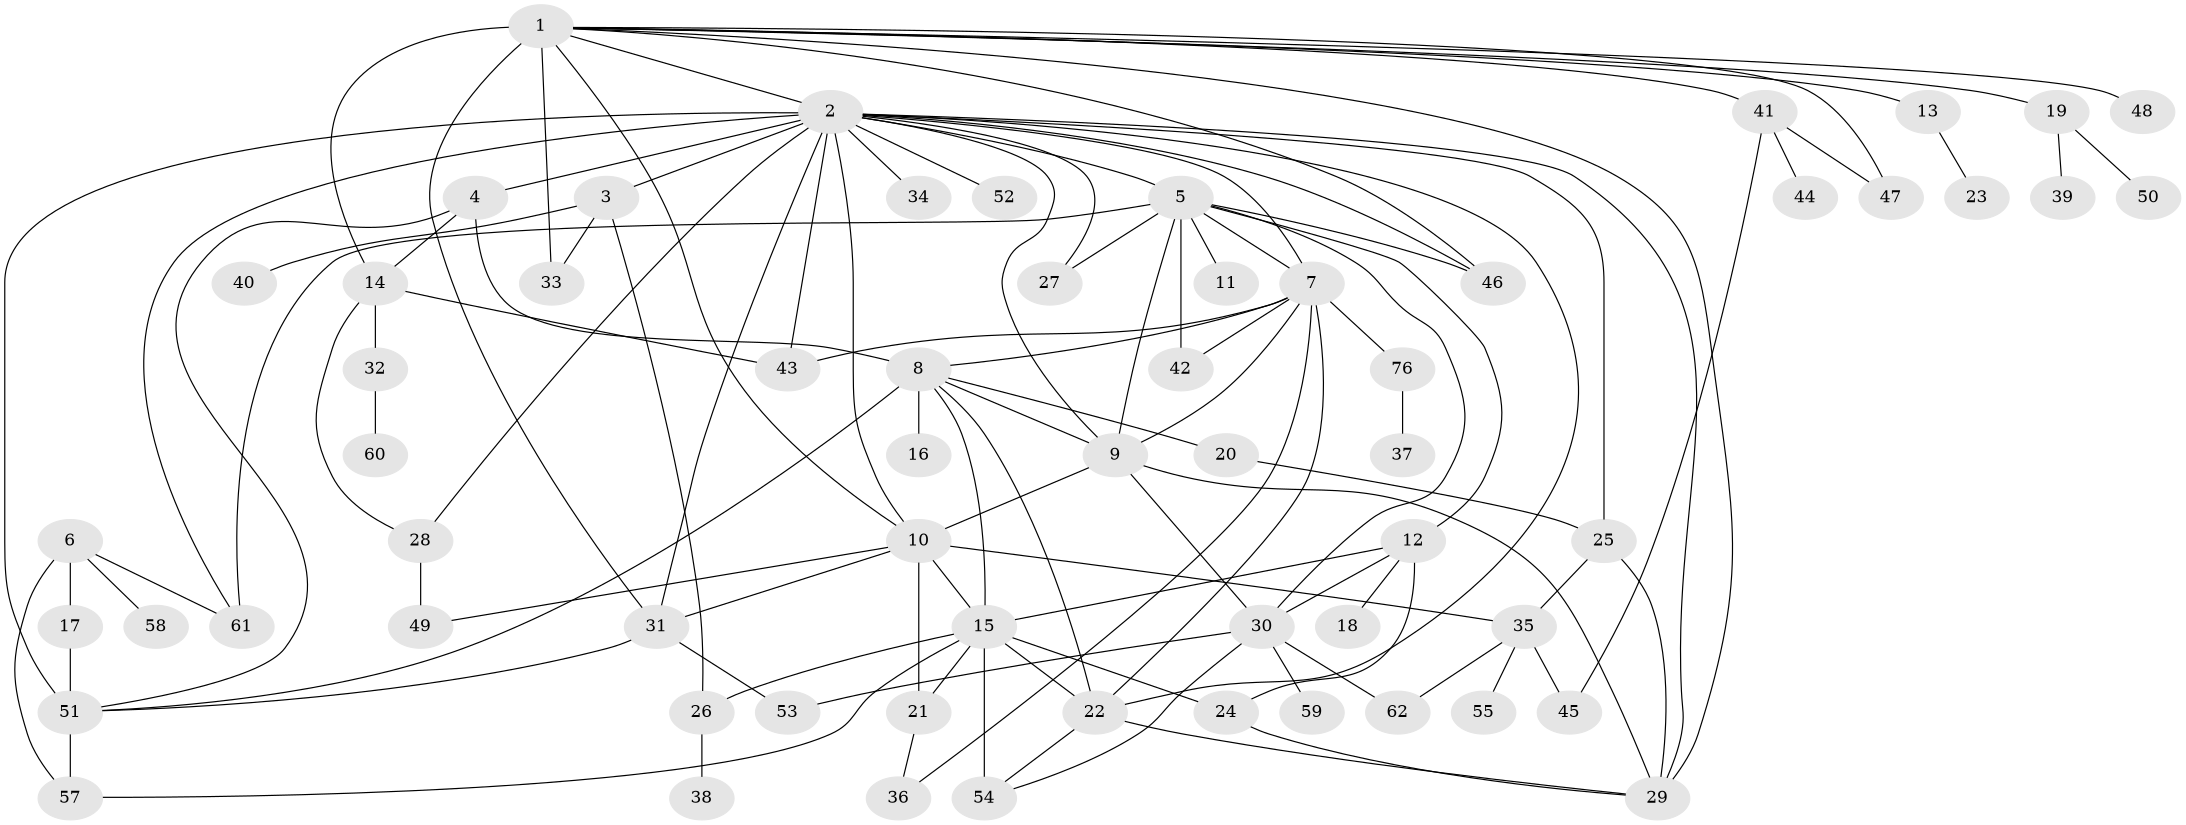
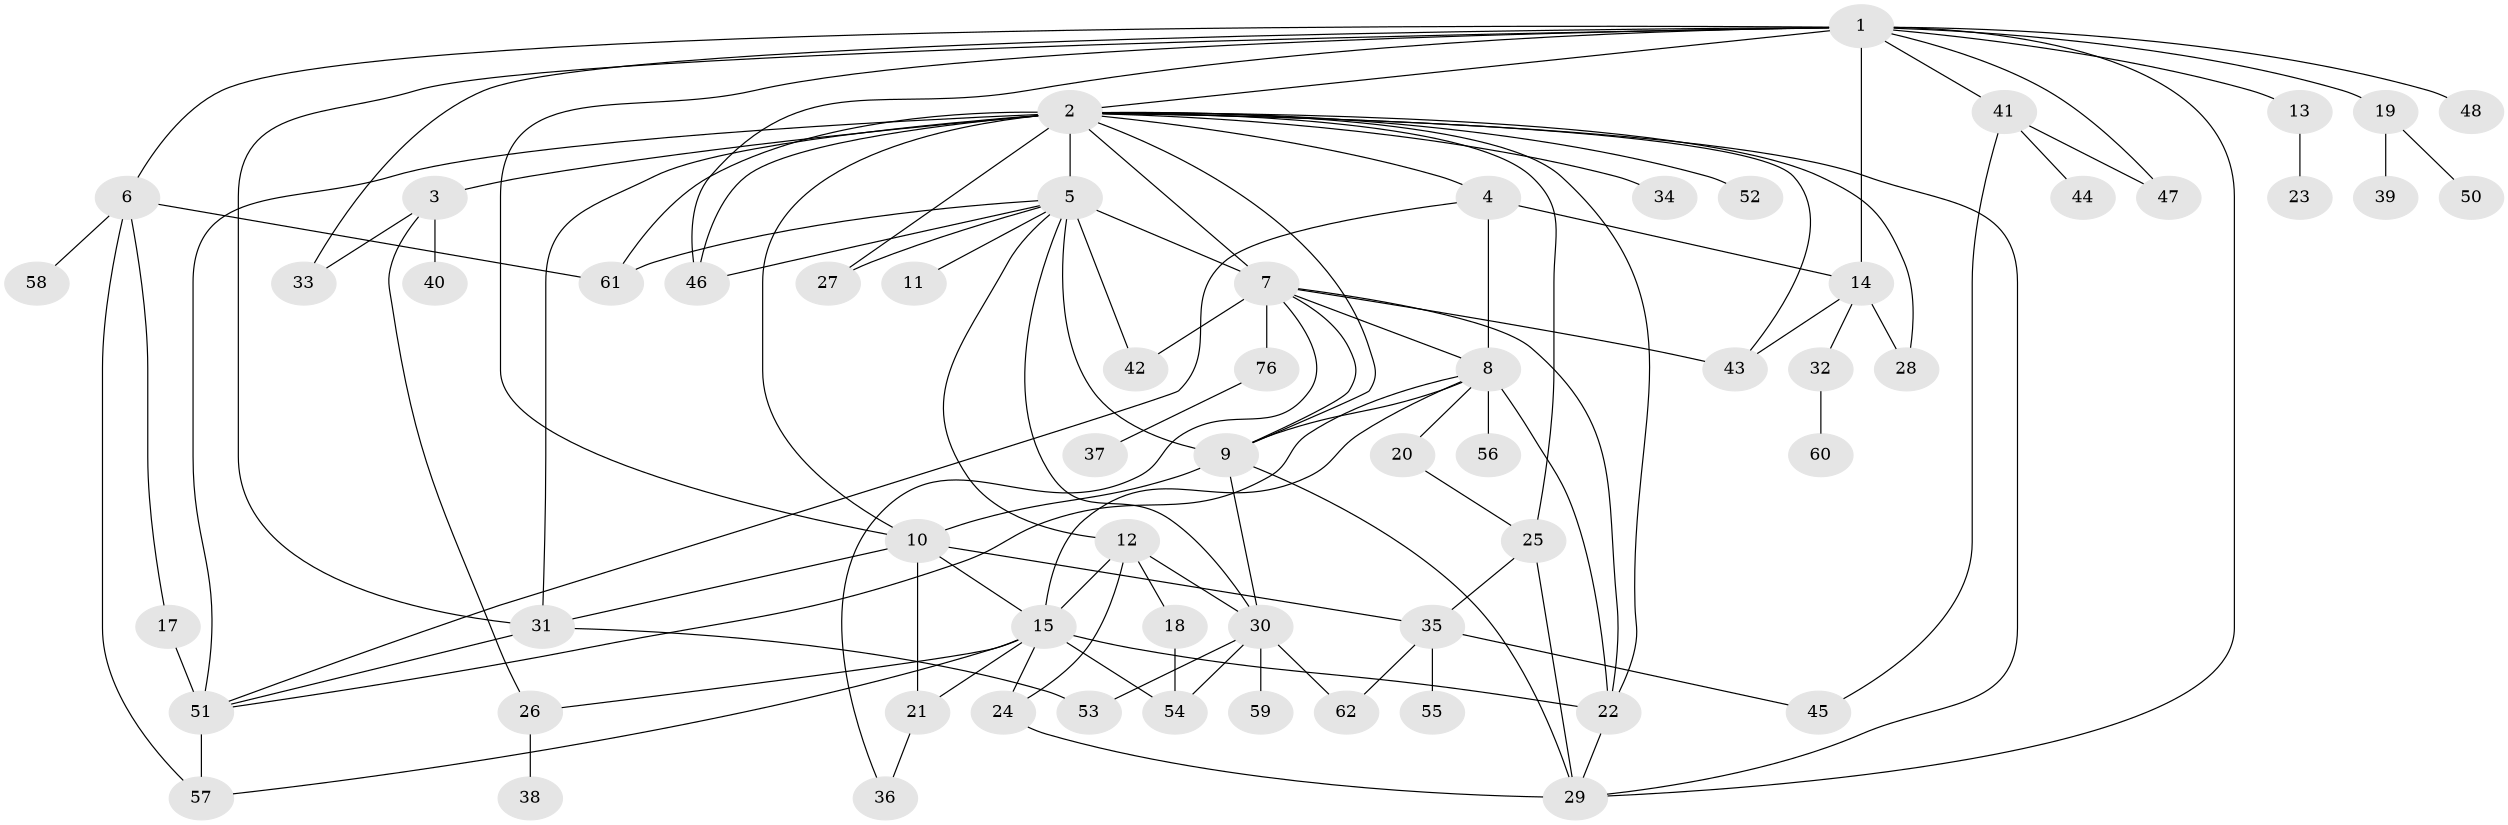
edge "1" -- "6": added
node "16": label "16" -> "56"
node "49": removed
edge "22" -- "54": now "18" -- "54"
